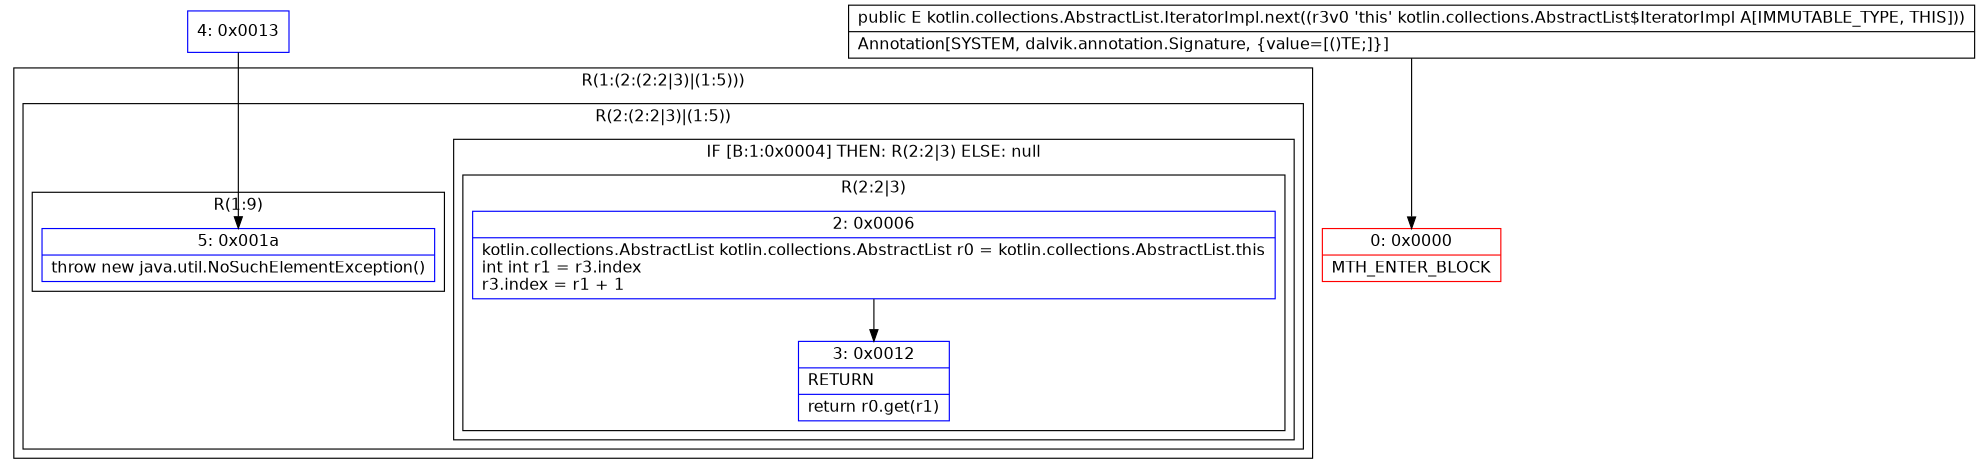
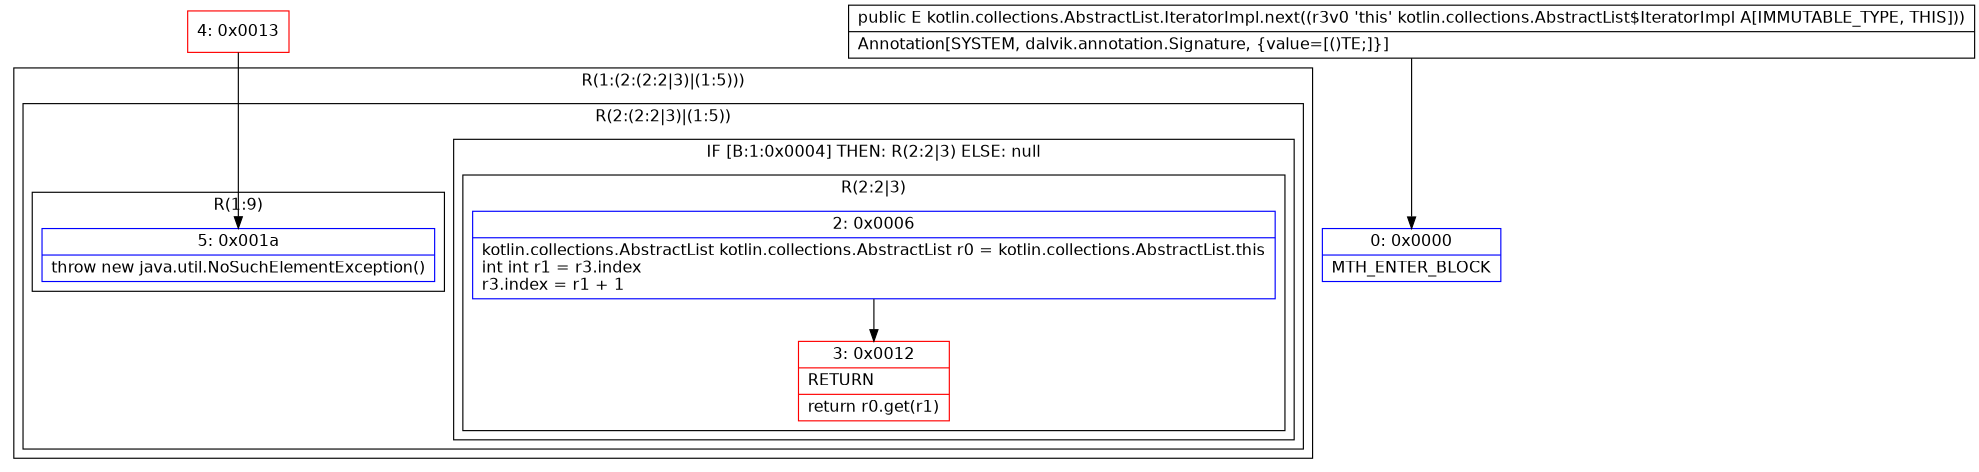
node "4: 0x0013": color blue -> red
node "0: 0x0000": color red -> blue
node "3: 0x0012": color blue -> red
